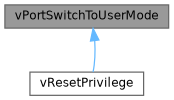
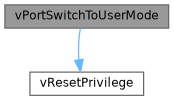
edge "vResetPrivilege" -> "vPortSwitchToUserMode": reversed
